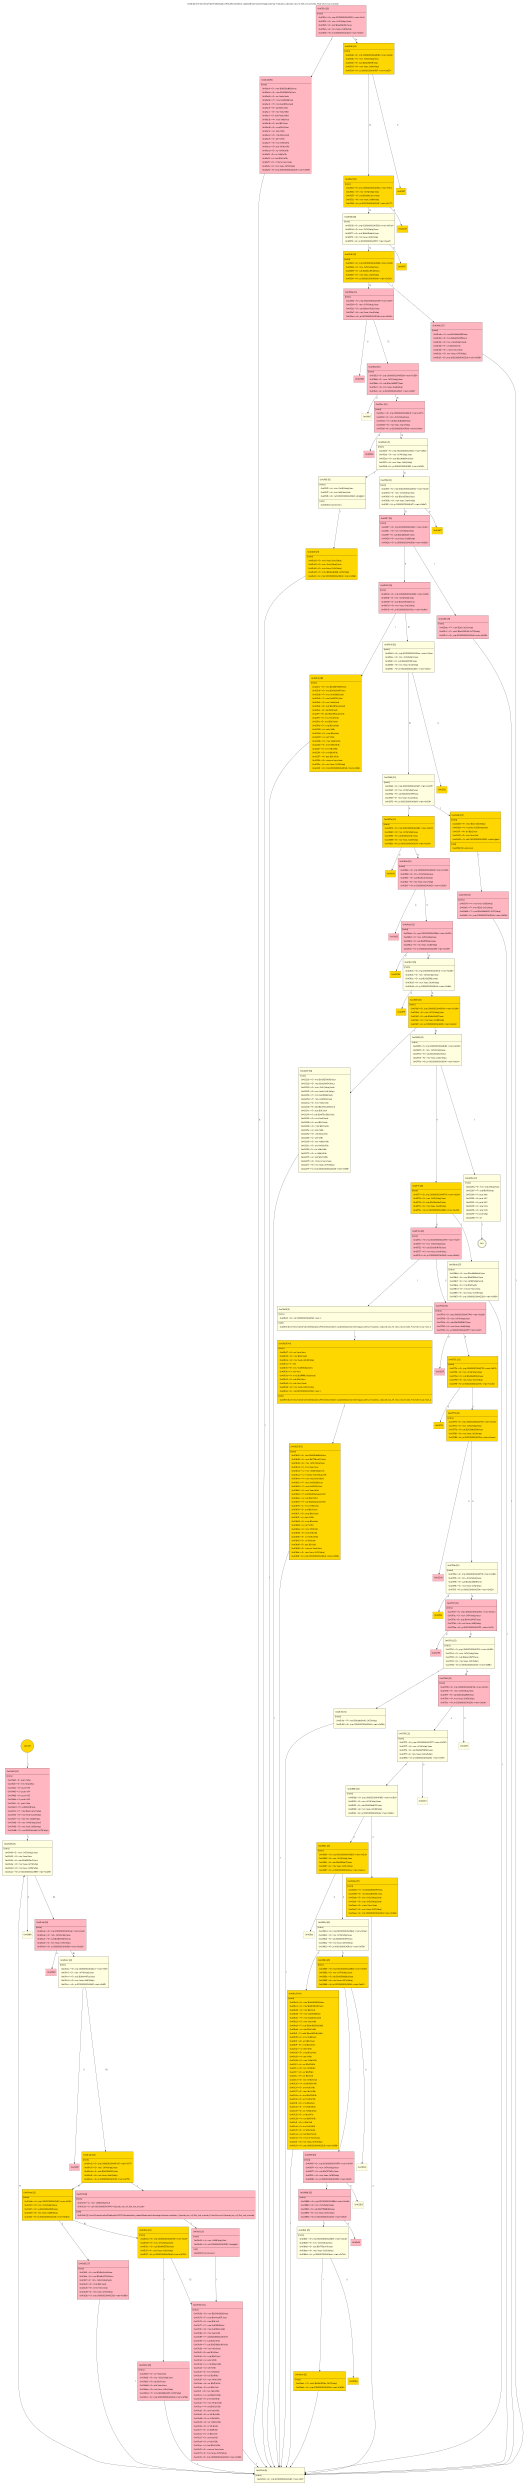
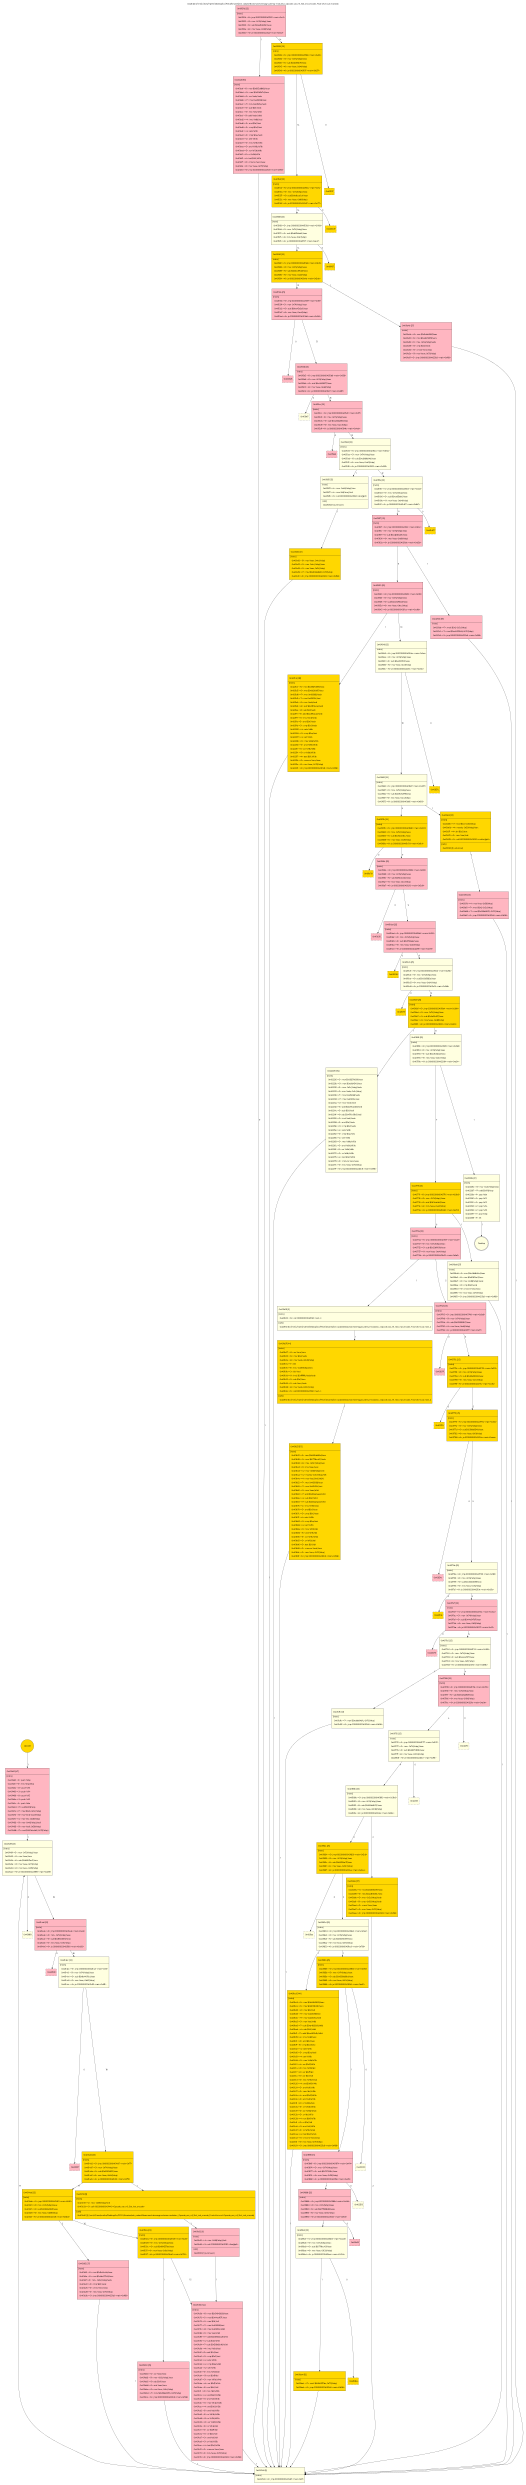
node "Exit": label "Exit" -> "Desktop"
node "0x401c59 [9]": fillcolor lightpink -> gold
